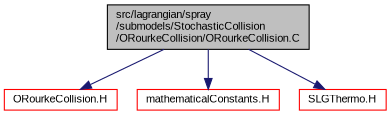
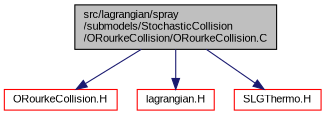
node "mathematicalConstants.H": label "mathematicalConstants.H" -> "lagrangian.H"
